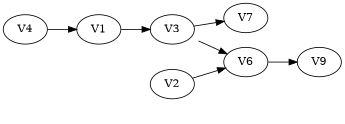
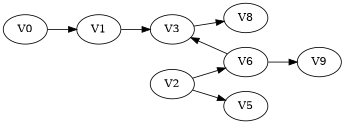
node "V7": label "V7" -> "V8"
node "V4": label "V4" -> "V0"
edge "V3" -> "V6": reversed
node "V5": added
